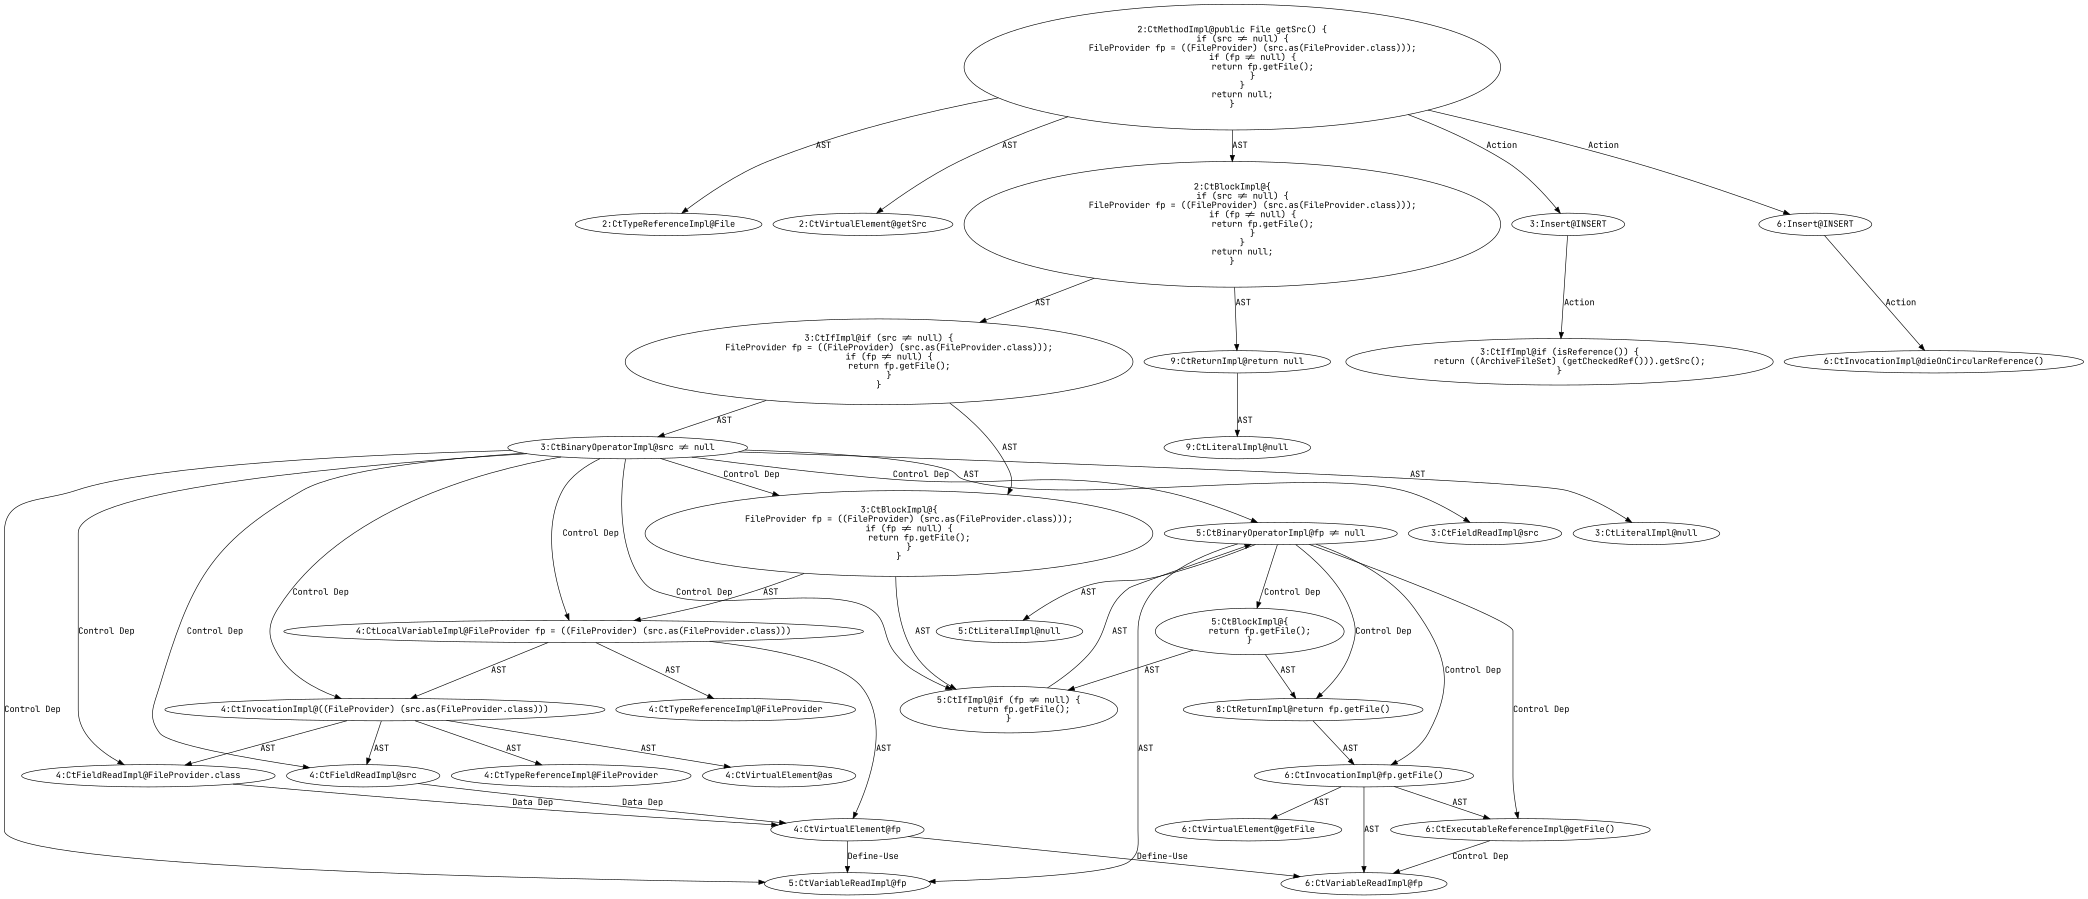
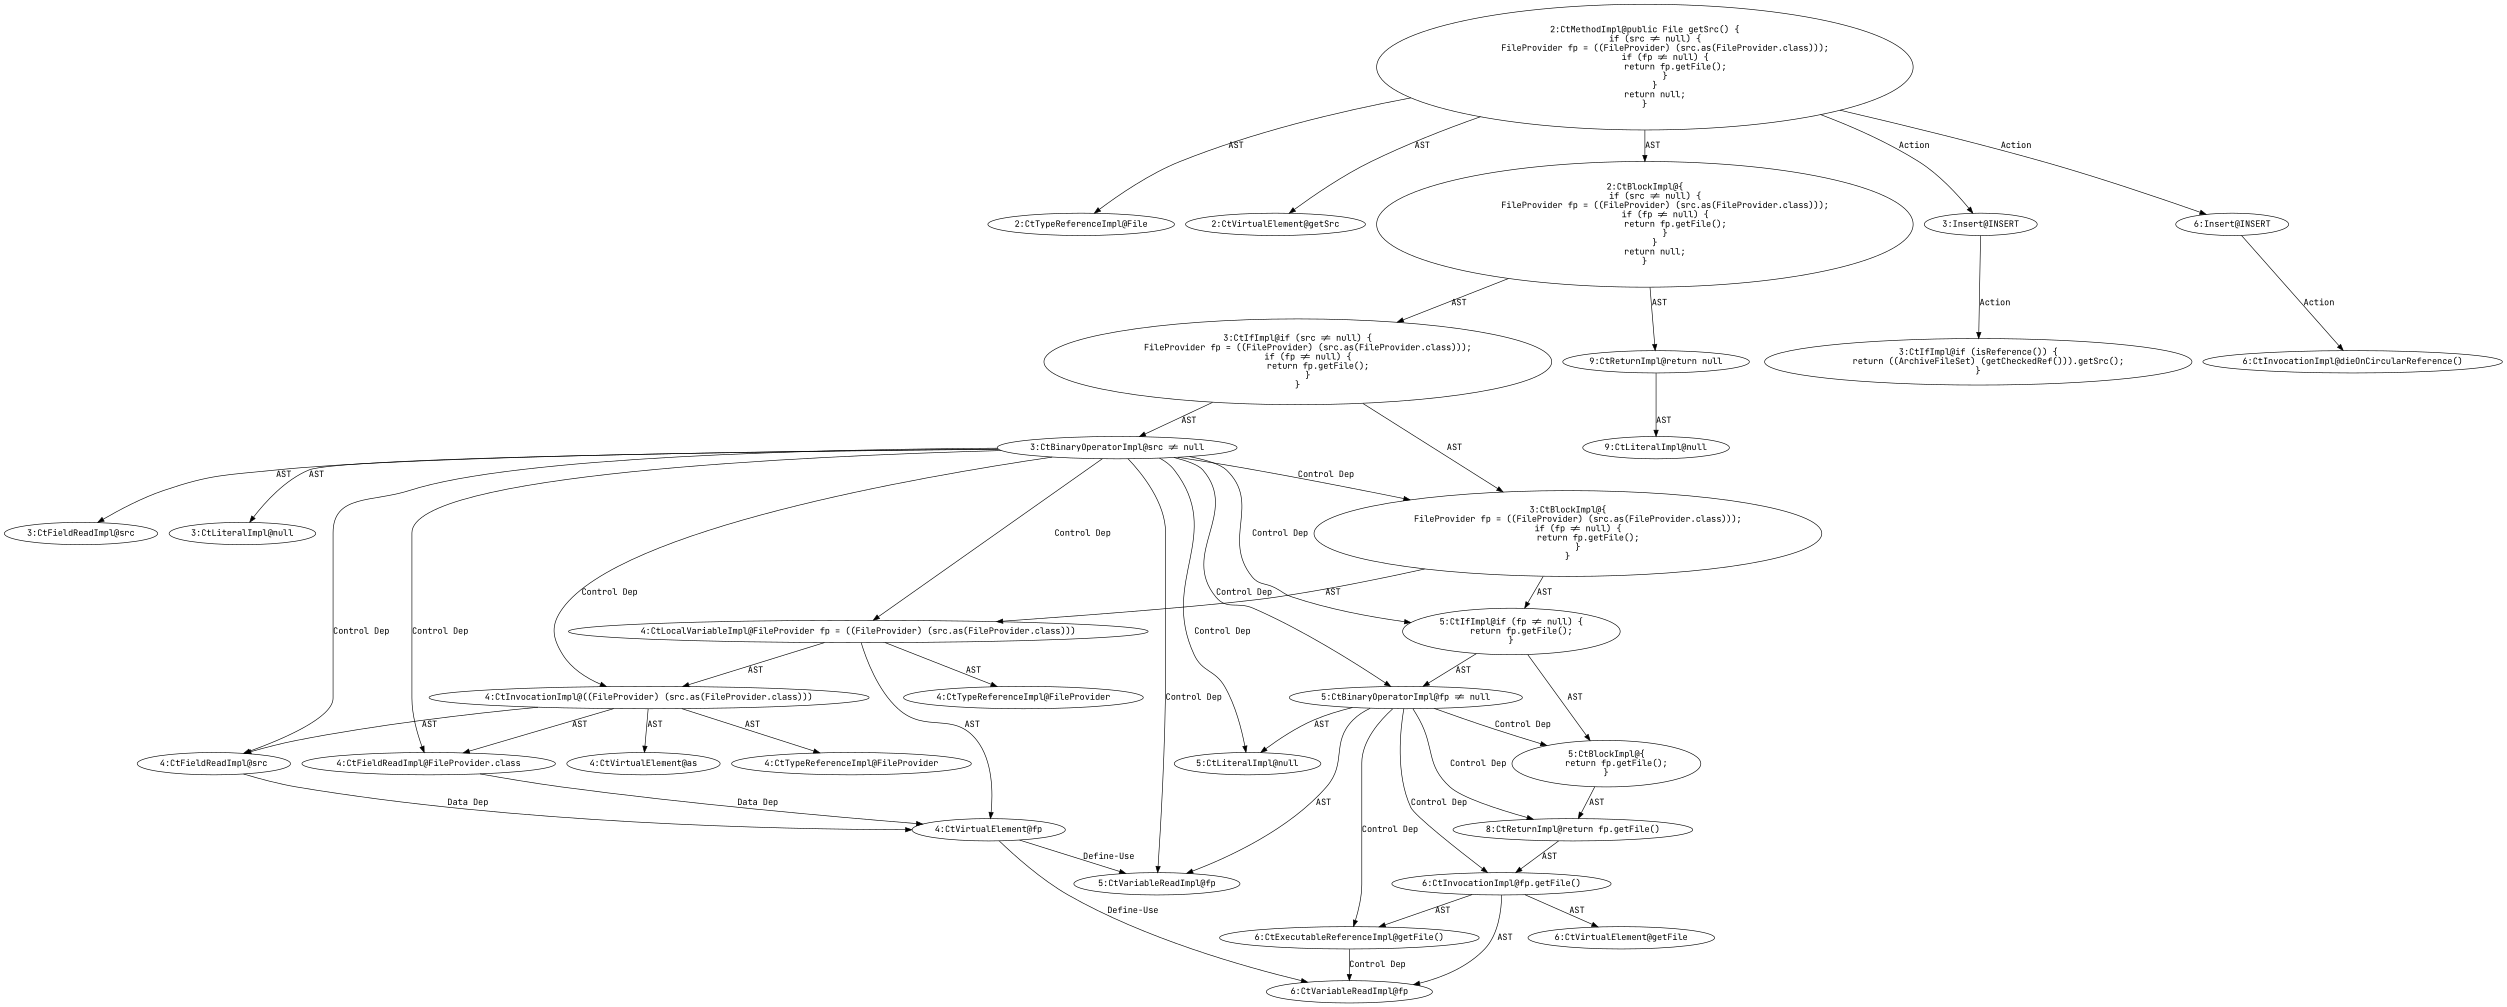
edge "3:CtBinaryOperatorImpl@src != null" -> "5:CtLiteralImpl@null": added, label "Control Dep"
edge "5:CtBlockImpl@{ return fp.getFile(); }" -> "5:CtIfImpl@if (fp != null) { return fp.getFile(); }": reversed
